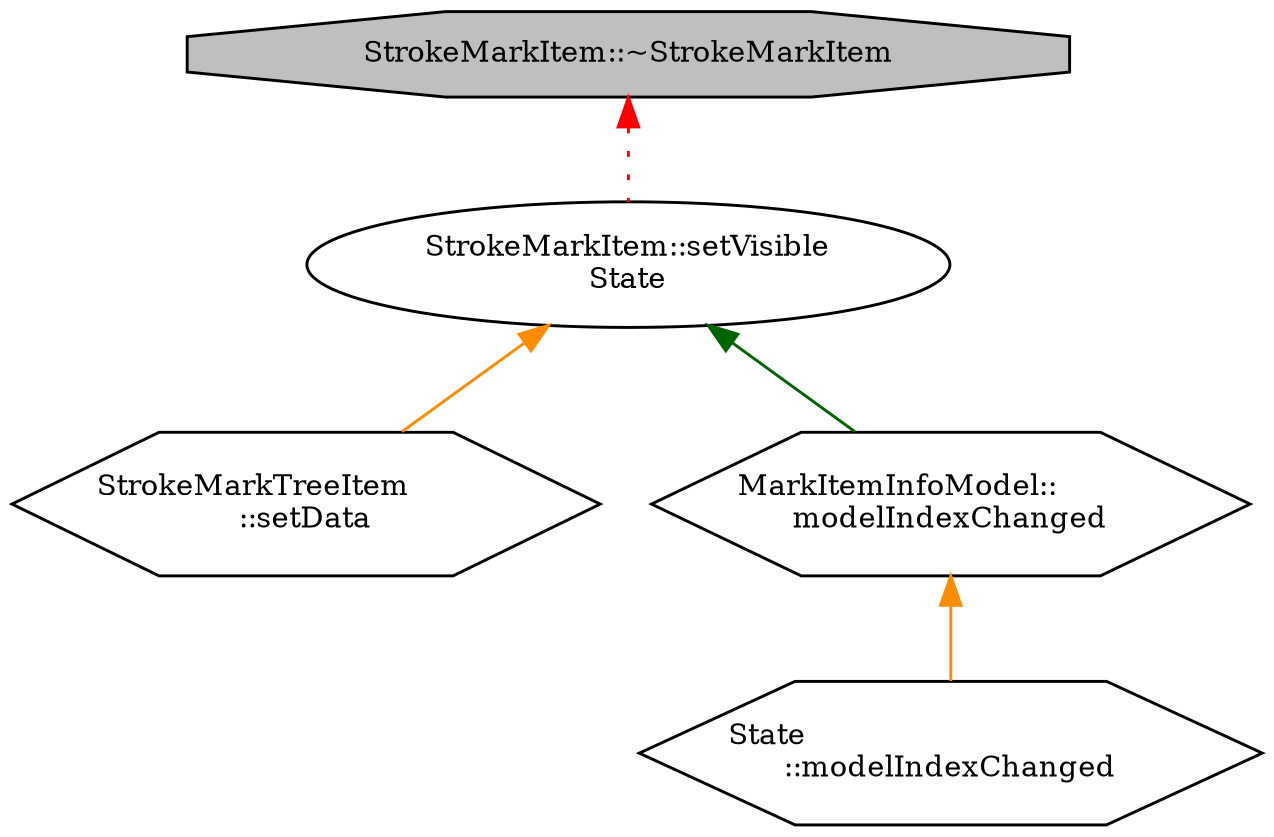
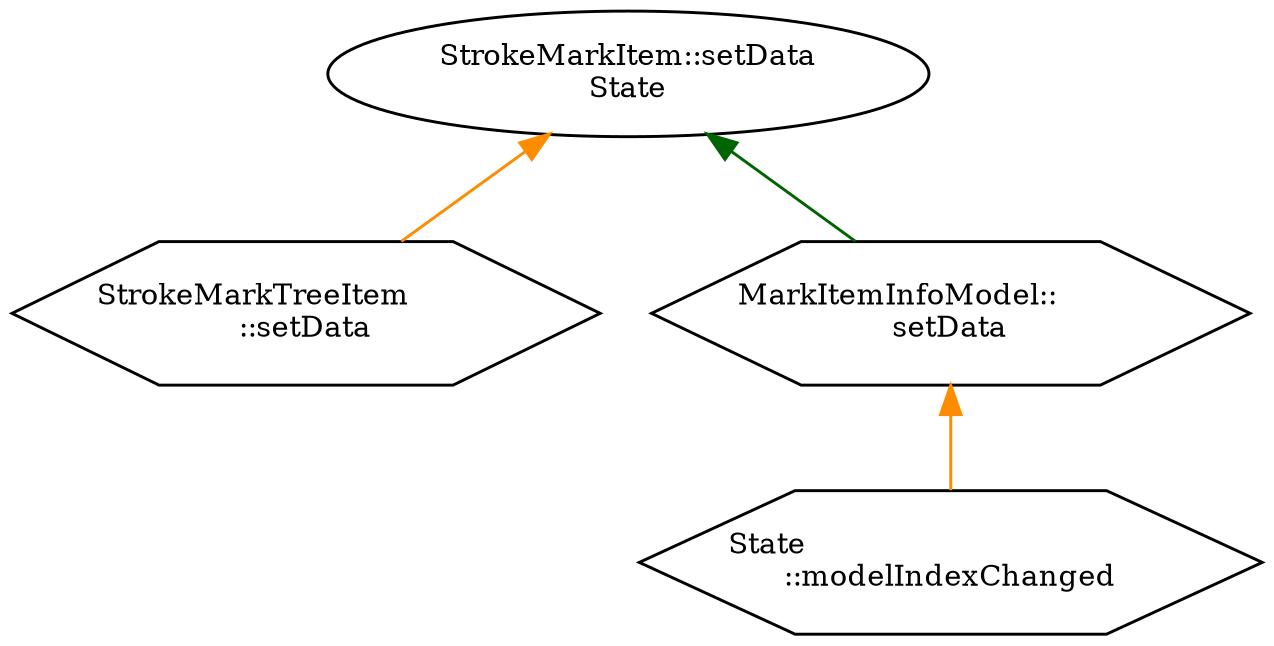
node "StrokeMarkItem::~StrokeMarkItem": removed
node "StrokeMarkItem::setVisible State": label "StrokeMarkItem::setVisible State" -> "StrokeMarkItem::setData State"
node "MarkItemInfoModel:: modelIndexChanged": label "MarkItemInfoModel:: modelIndexChanged" -> "MarkItemInfoModel:: setData"
